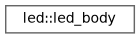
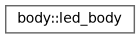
node "led::led_body": label "led::led_body" -> "body::led_body"
